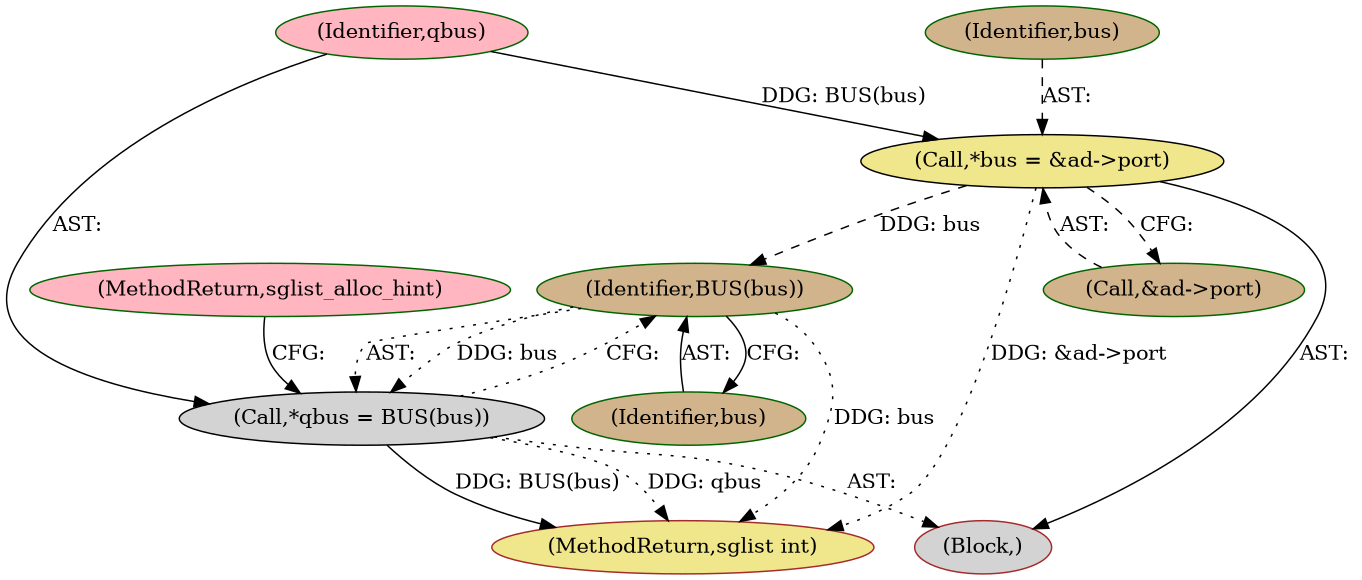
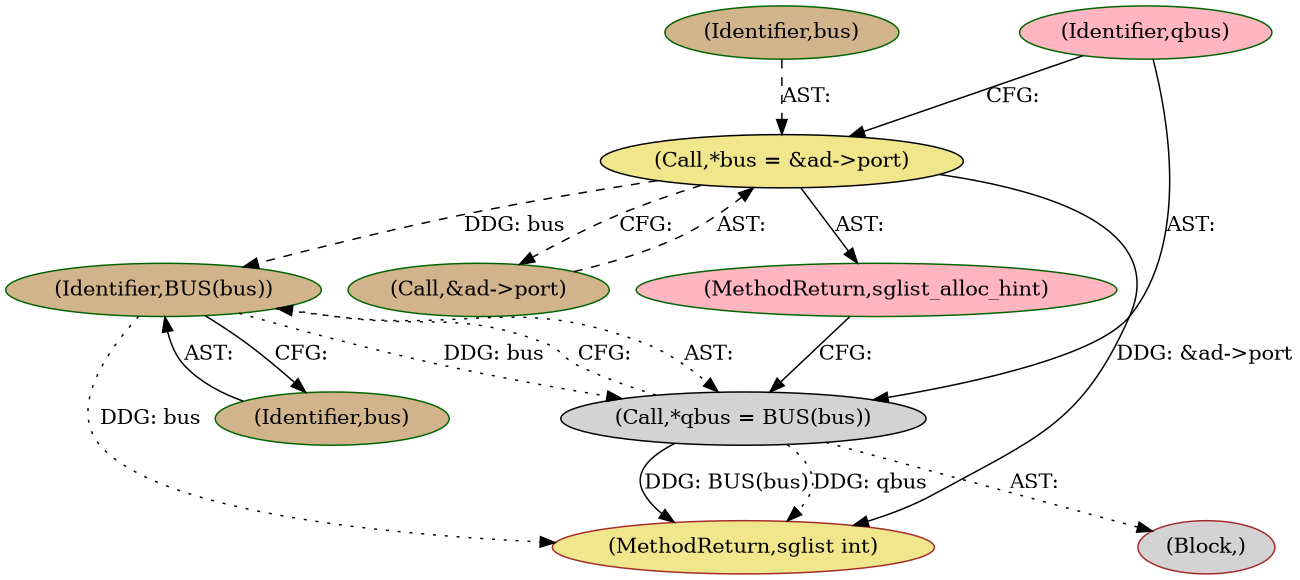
edge "(Identifier,qbus)" -> "(Call,*bus = &ad->port)": label "DDG: BUS(bus)" -> "CFG: "
edge "(Call,*bus = &ad->port)" -> "(Block,)": now "(Call,*bus = &ad->port)" -> "(MethodReturn,sglist_alloc_hint)"
edge "(Call,*bus = &ad->port)" -> "(MethodReturn,sglist int)": style dotted -> solid
